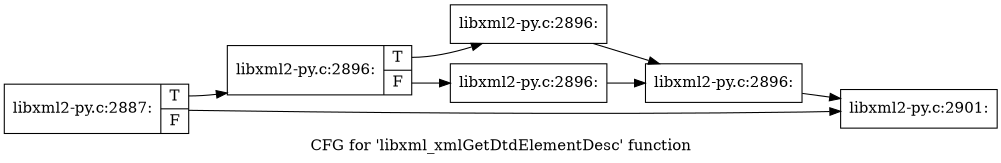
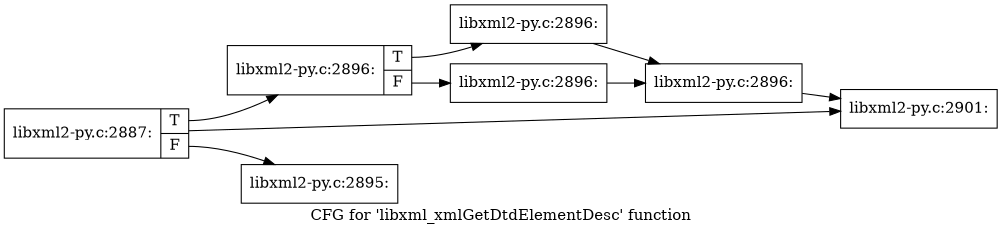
node "libxml2-py.c:2895:": added
